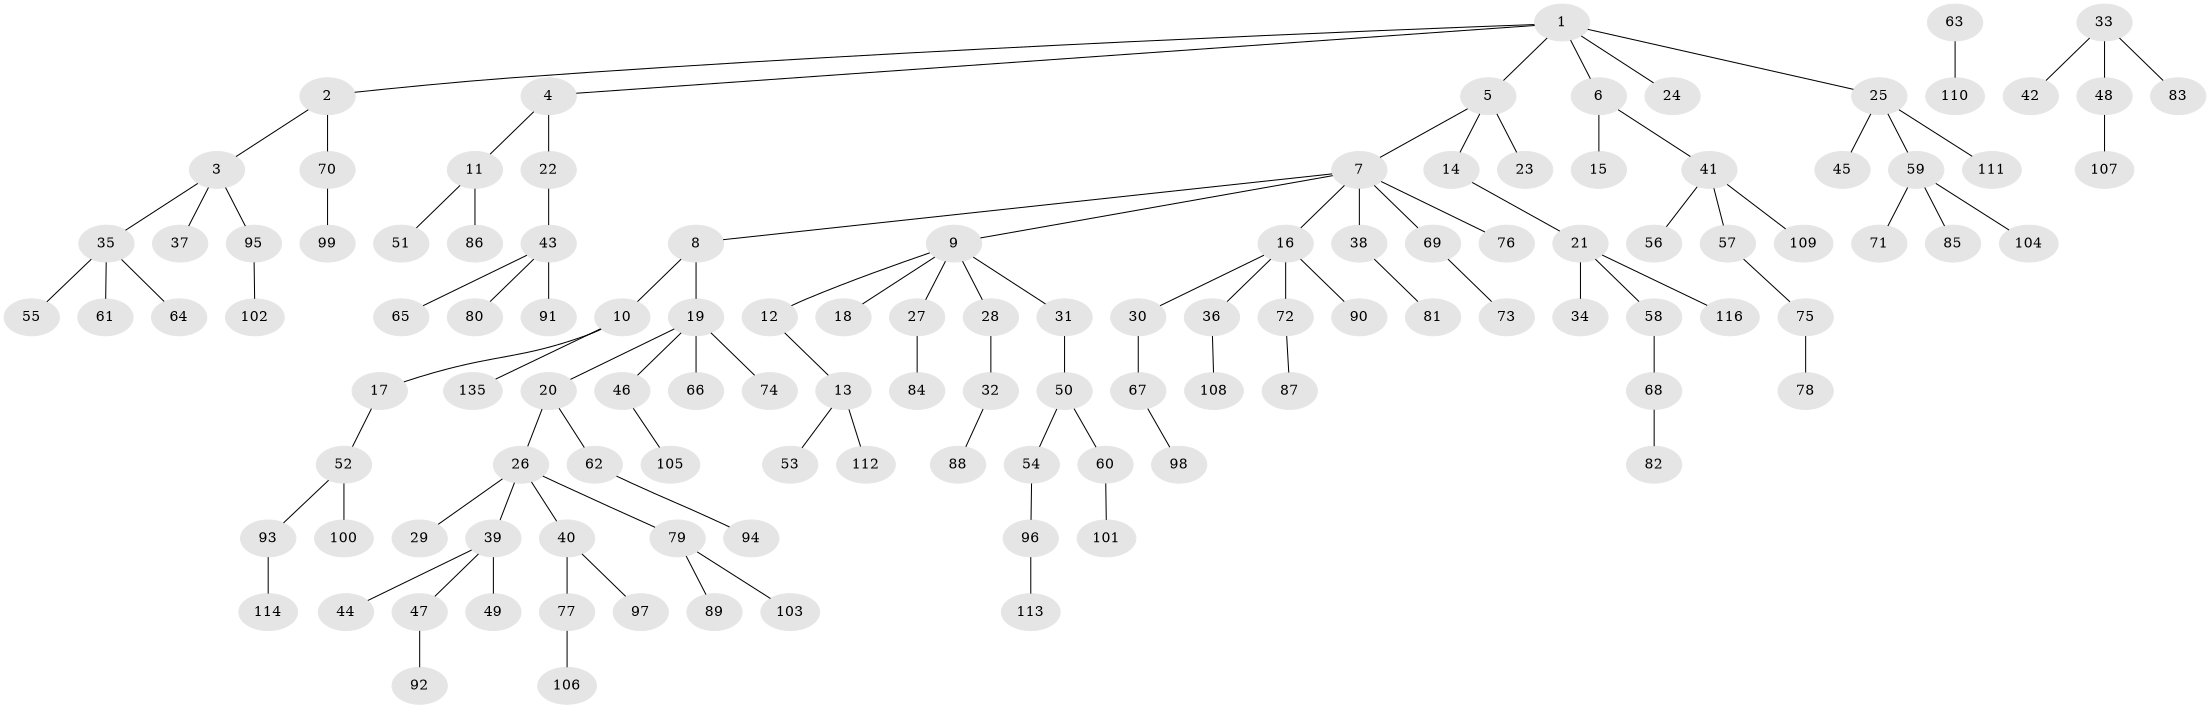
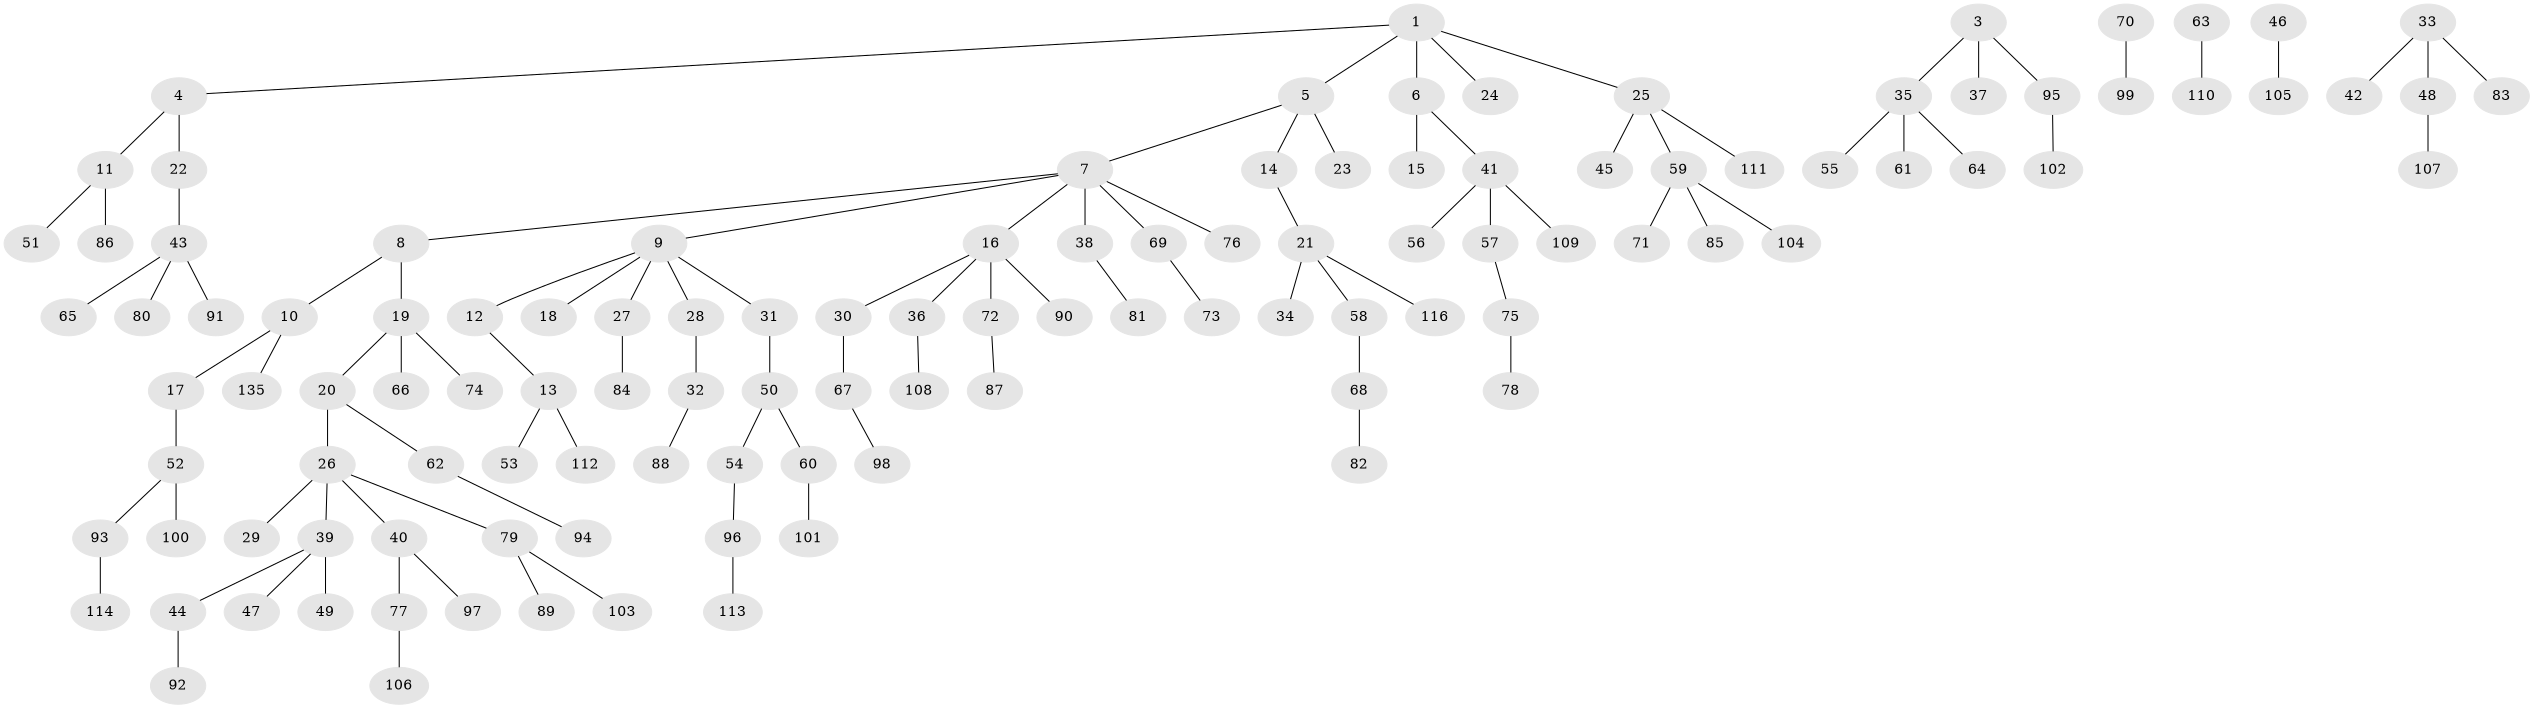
node "2": removed
edge "19" -- "46": removed
edge "47" -- "92": now "44" -- "92"
